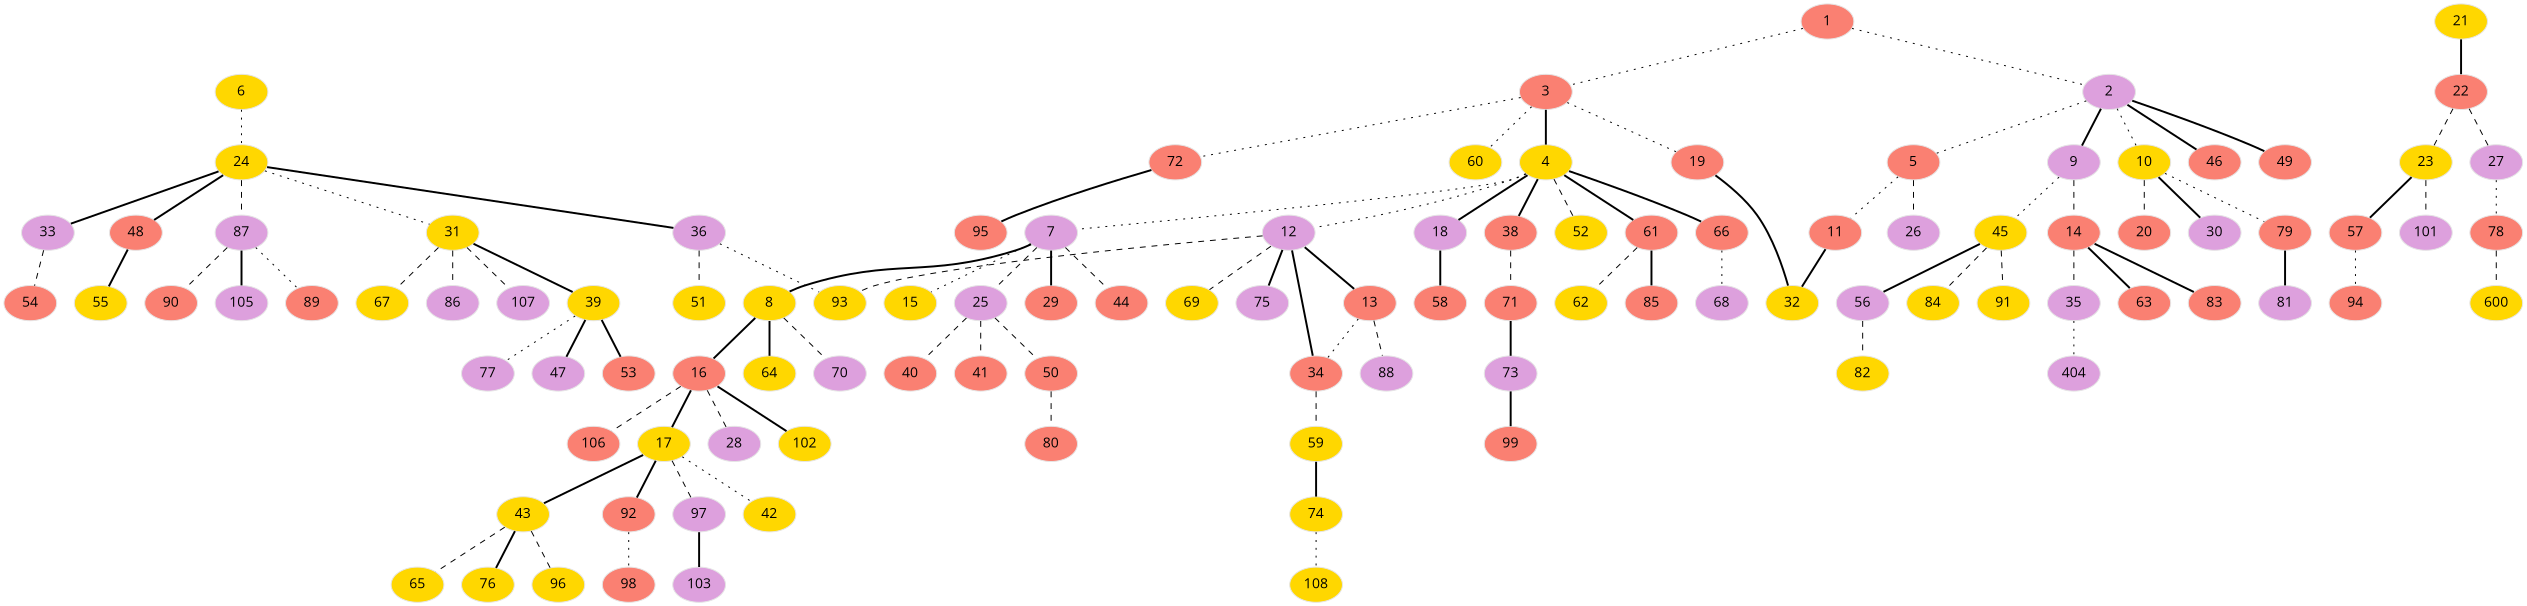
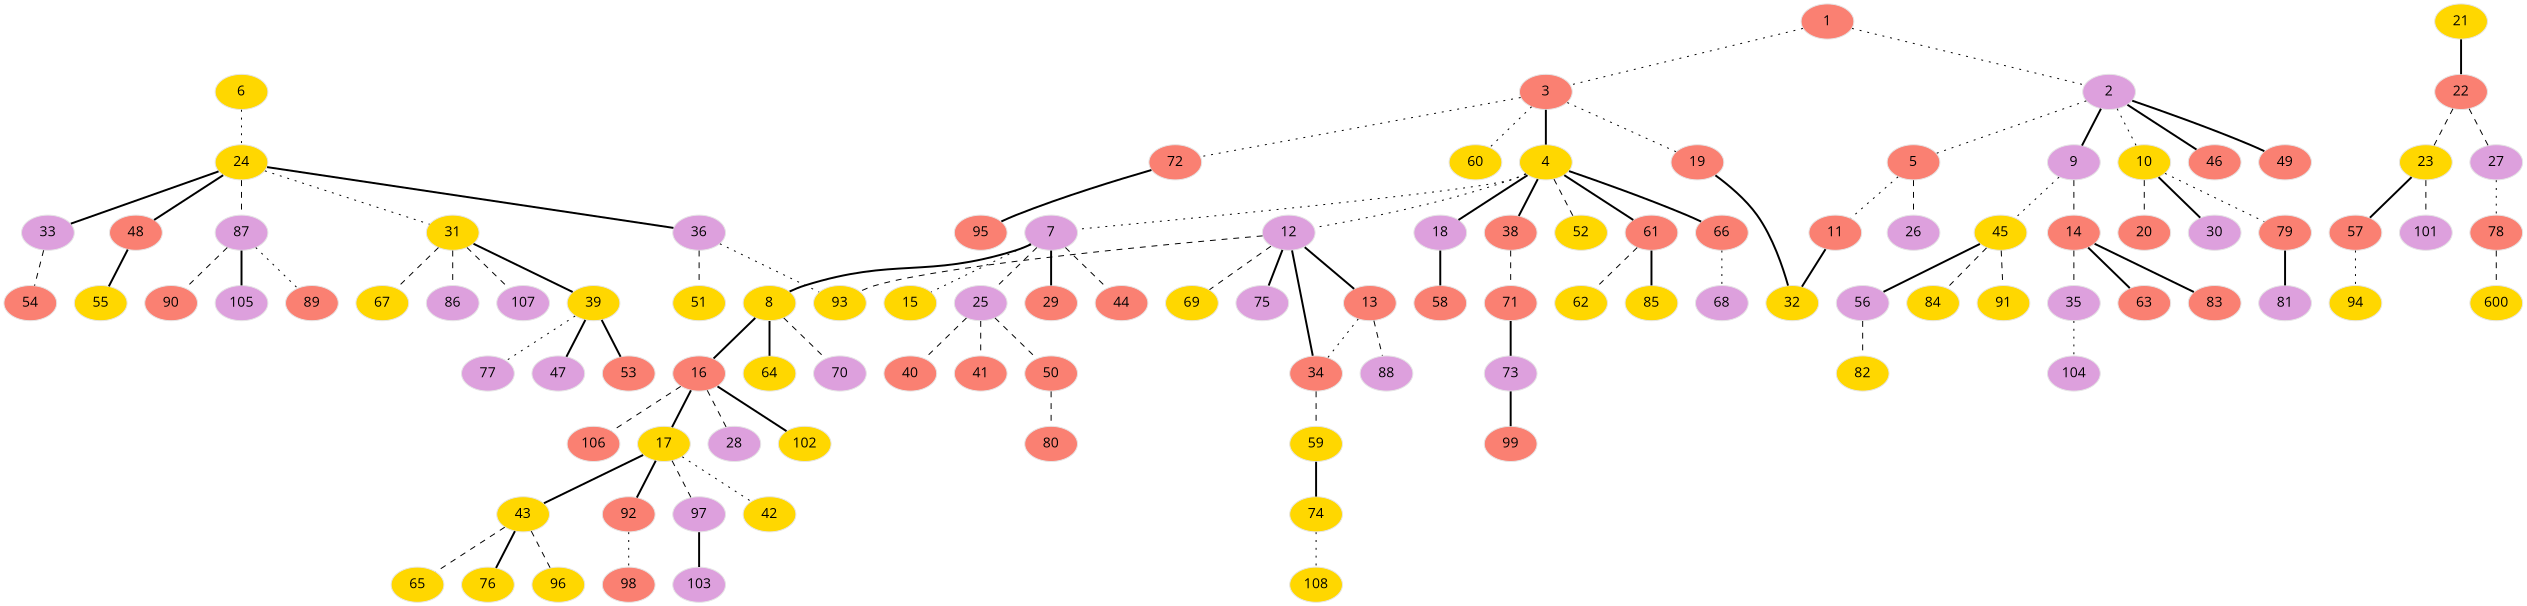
node "85": fillcolor salmon -> gold
node "94": fillcolor salmon -> gold
node "404": label "404" -> "104"
